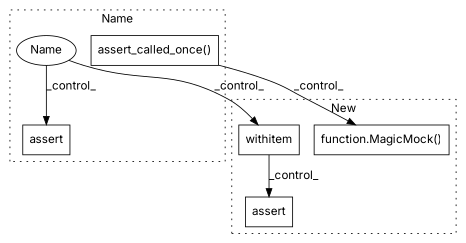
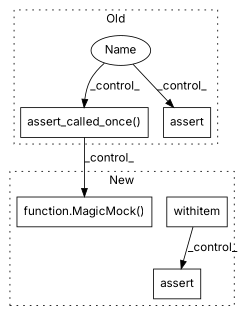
cluster "Name": label "Name" -> "Old"
edge "Name" -> "withitem": now "Name" -> "assert_called_once()"
